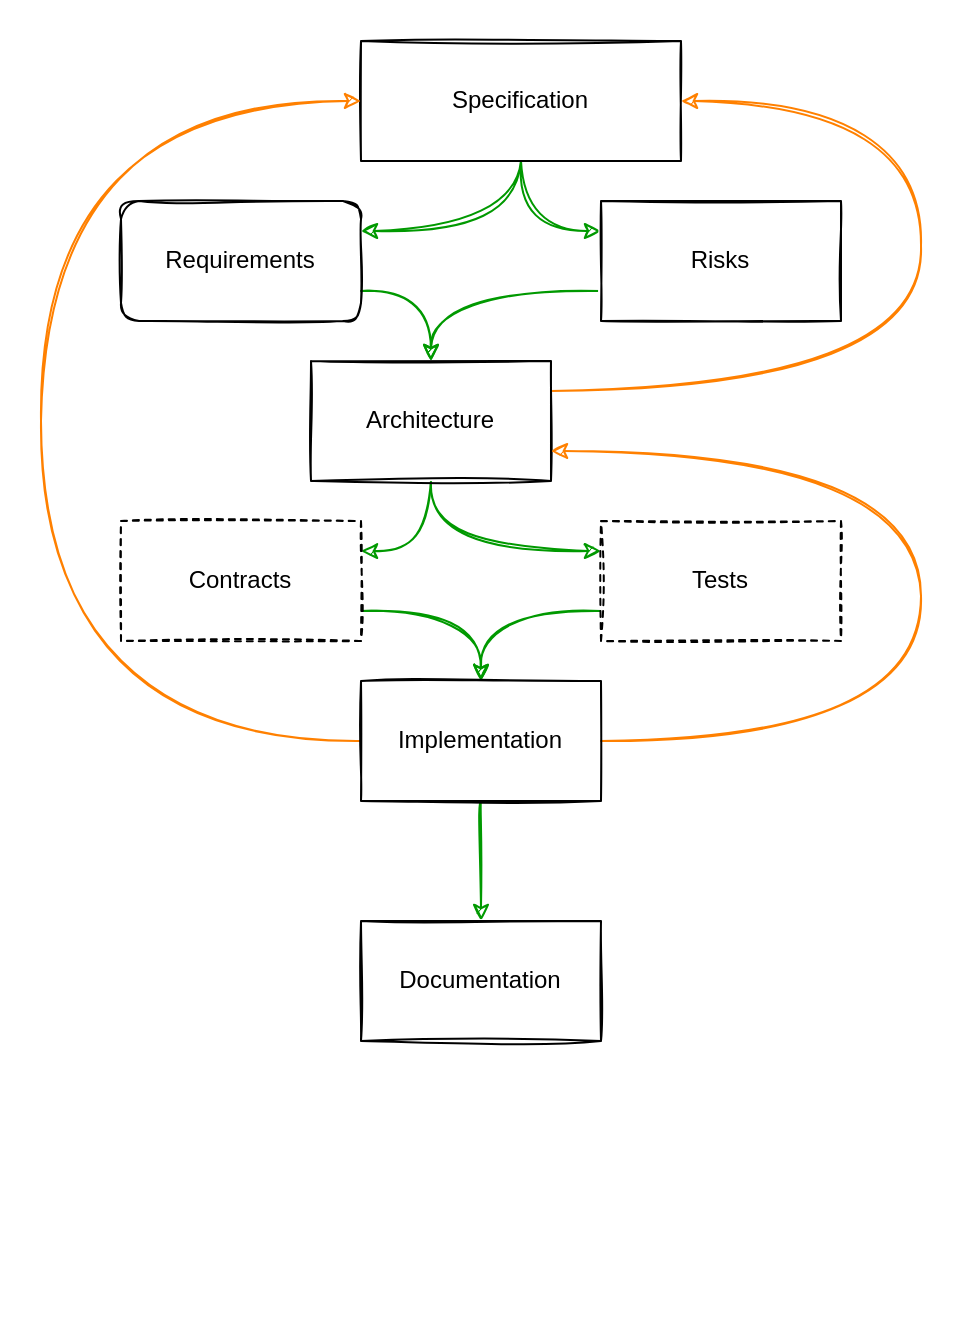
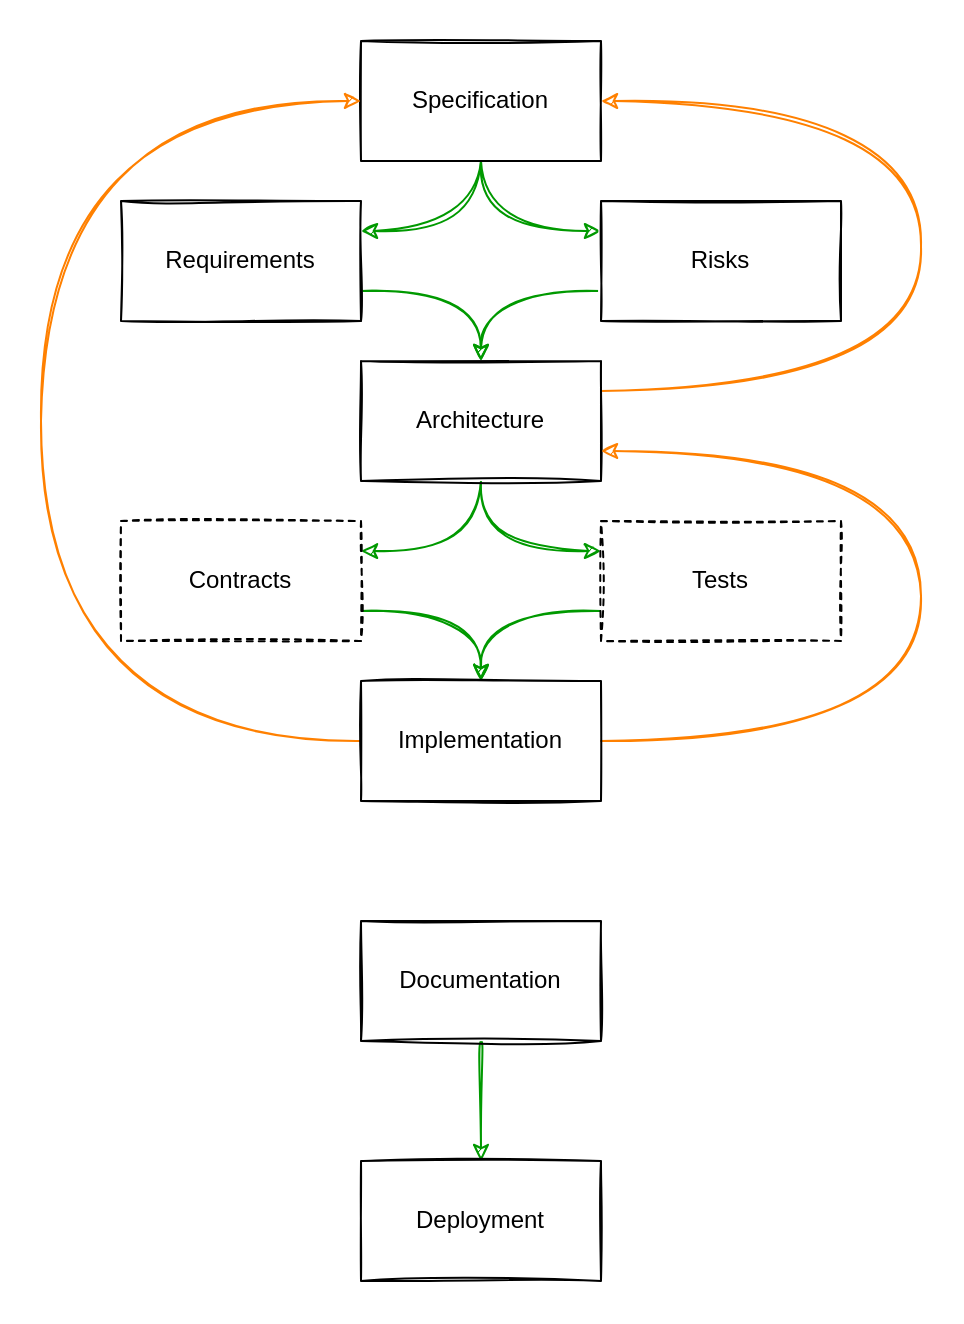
node "Specification": size 320x120 -> 240x120
node "Requirements": shape rounded rectangle -> rectangle
node "Architecture": moved (431, 421) -> (481, 421)
edge "Implementation" -> "Documentation": removed
edge "Documentation" -> "Deployment": added
node "Deployment": added
